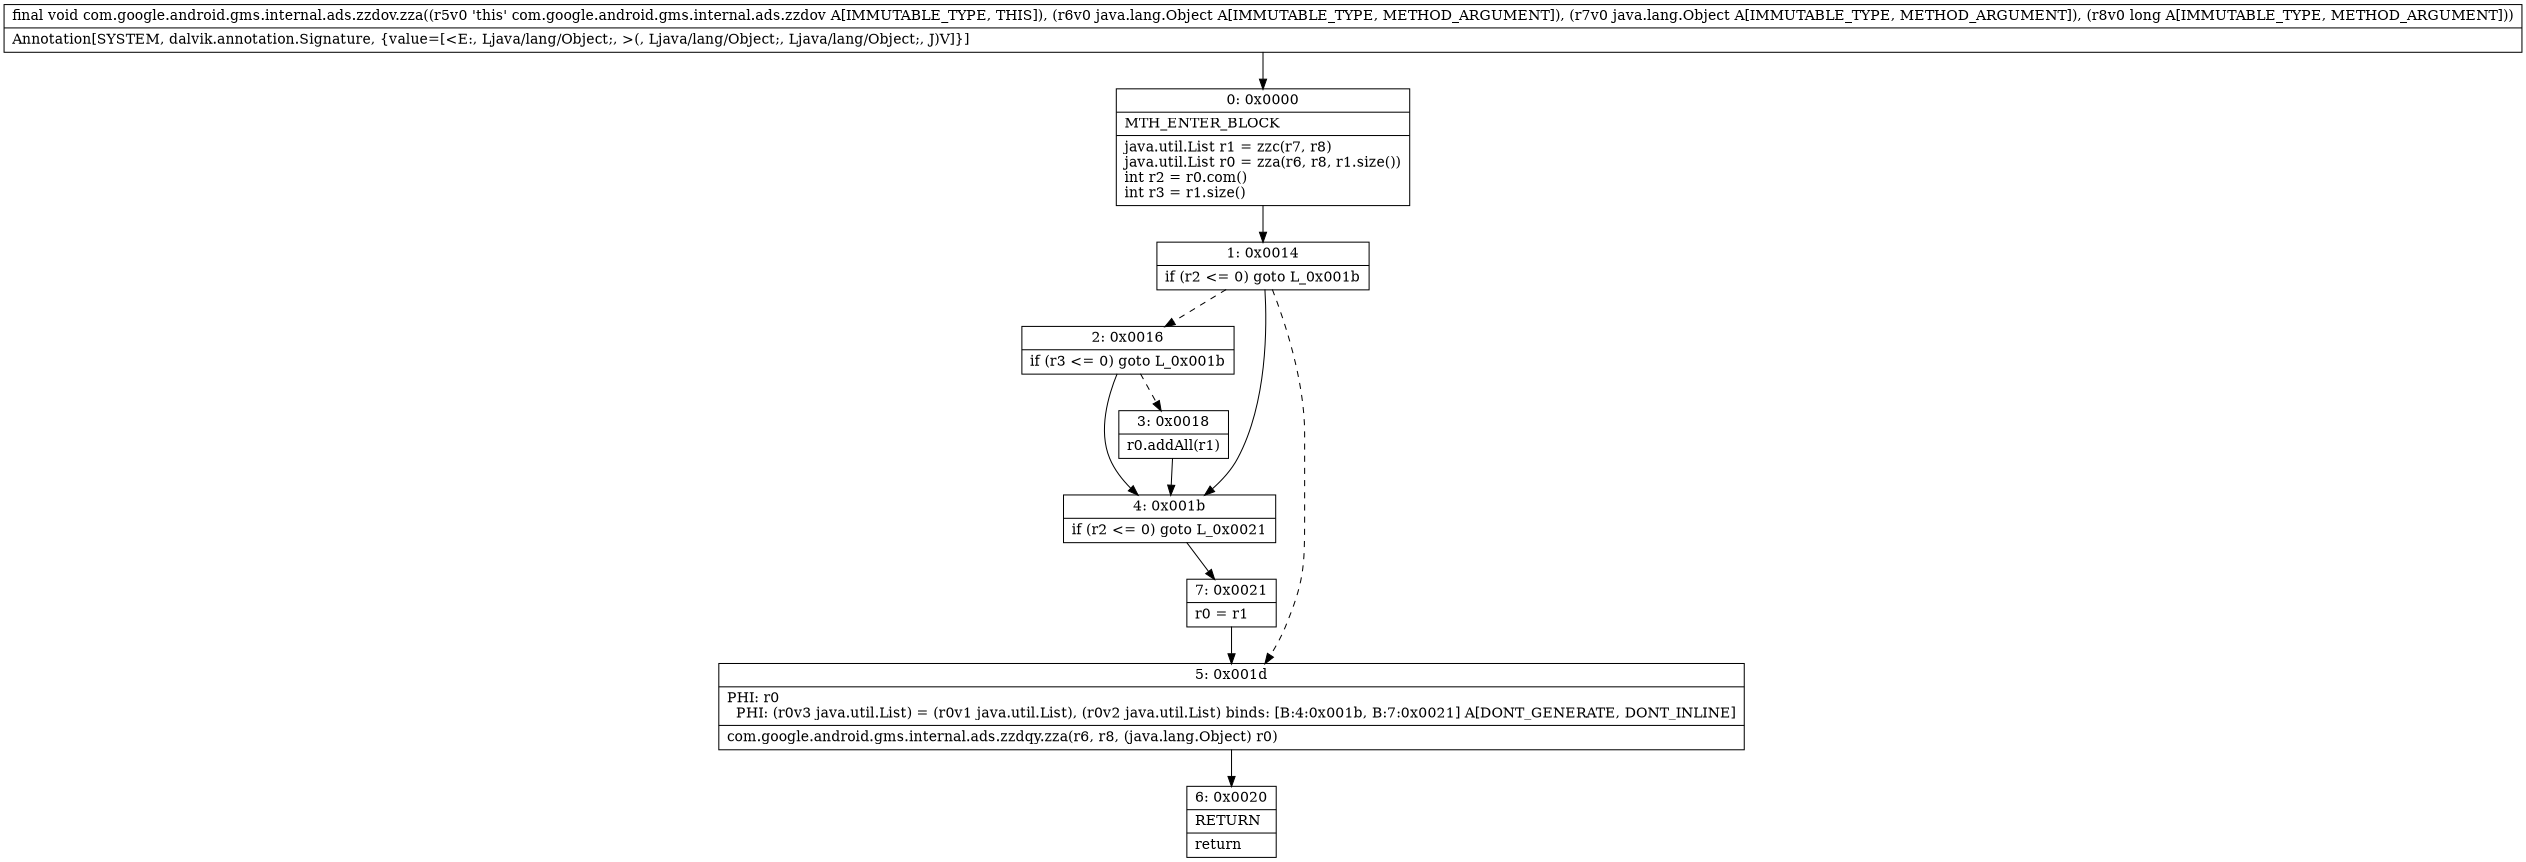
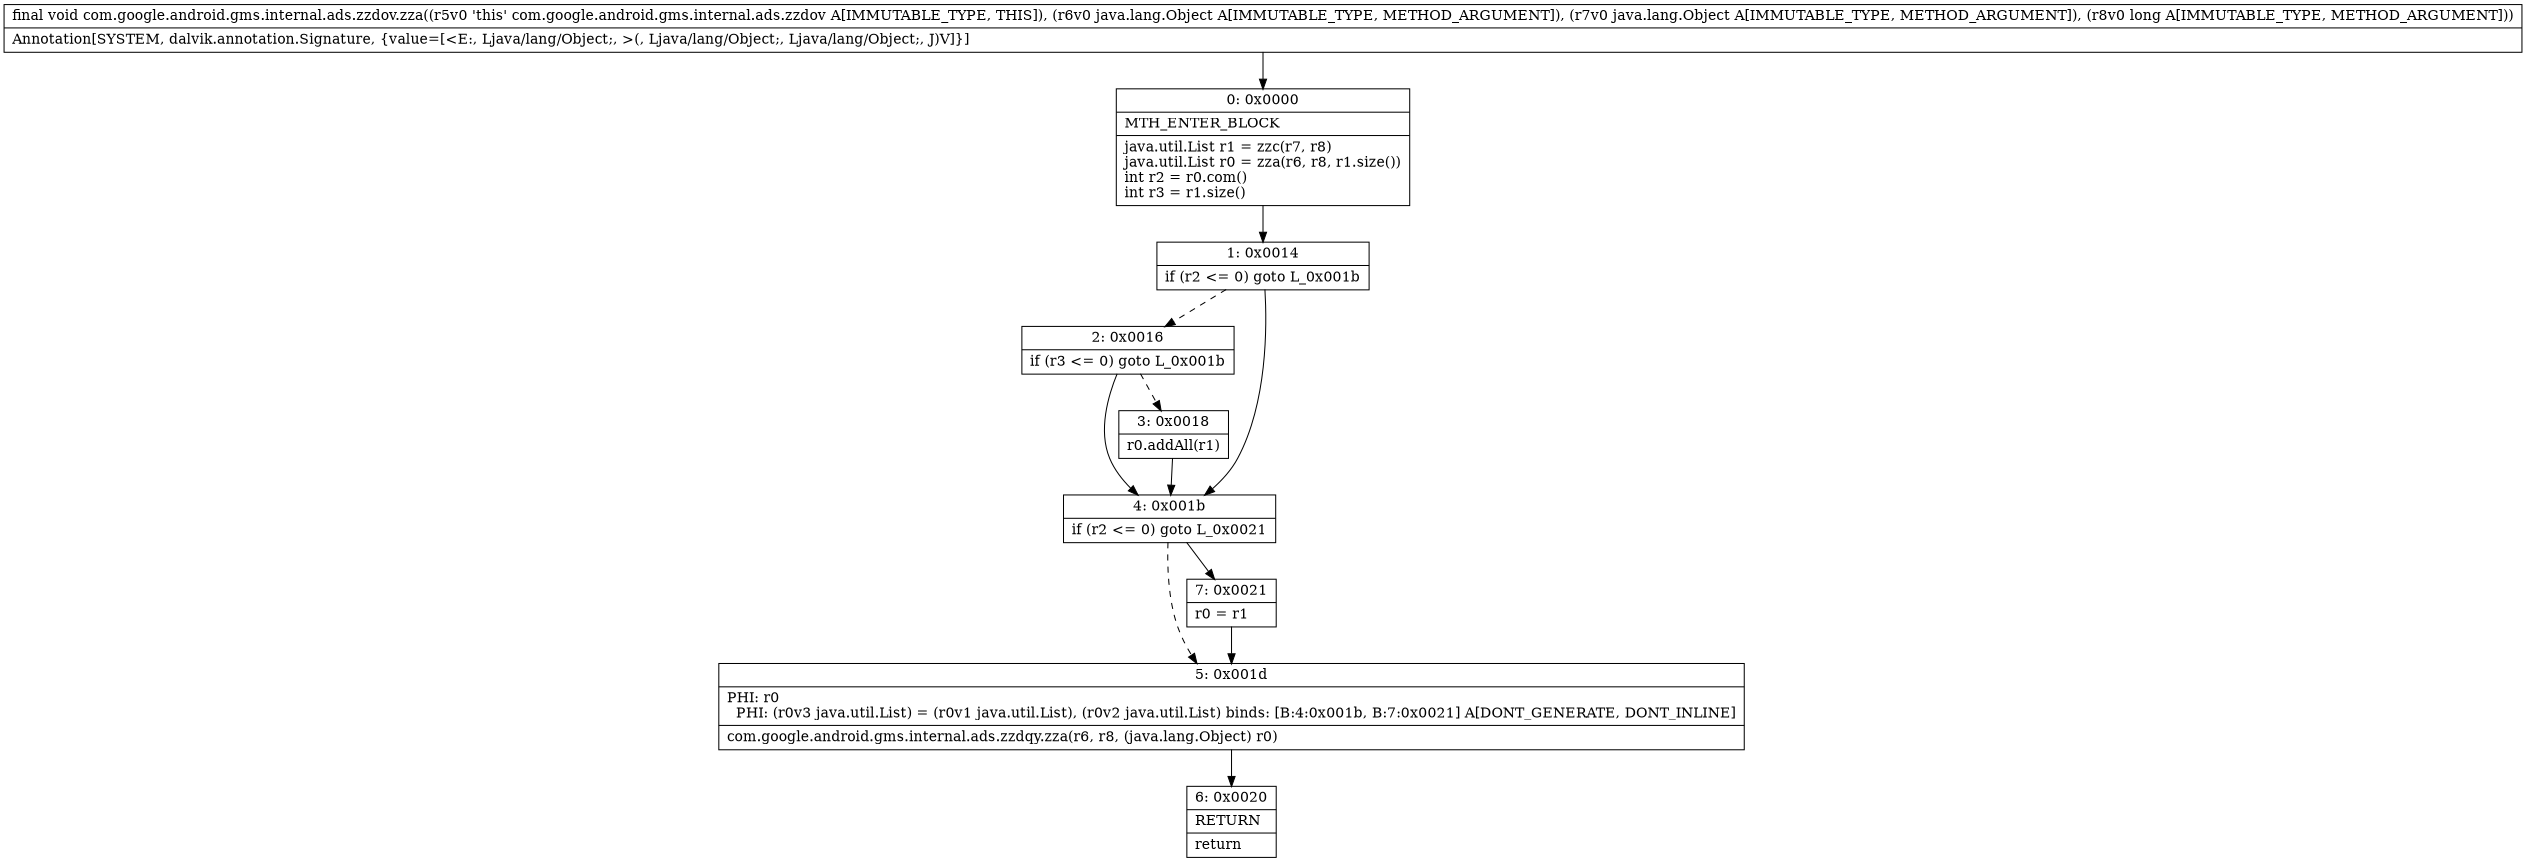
edge "1: 0x0014" -> "5: 0x001d": now "4: 0x001b" -> "5: 0x001d"
